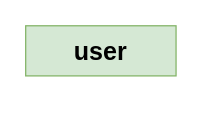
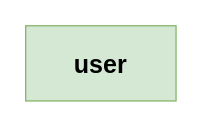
node "user": size 150x50 -> 150x75
